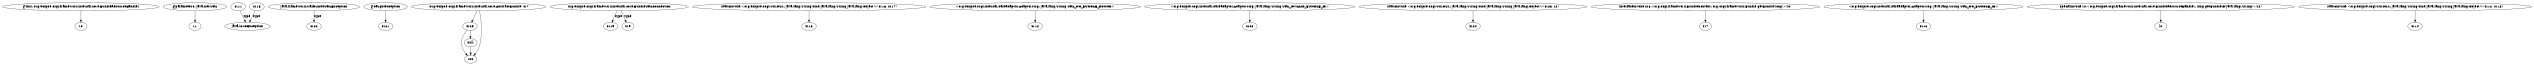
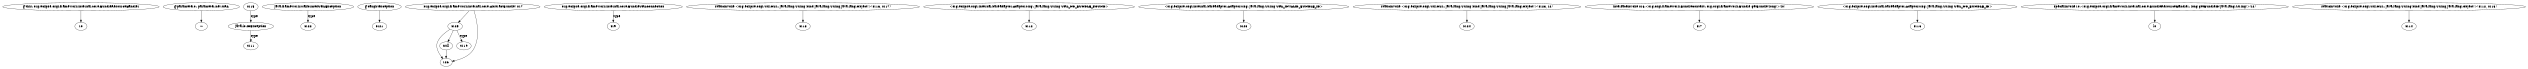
node "@parameter0: java.net.URL": label "@parameter0: java.net.URL" -> "@parameter0: parameter.net.URL"
edge "$r11" -> "java.io.IOException": reversed
edge "org.eclipse.osgi.framework.internal.core.BundleURLConnection" -> "$r19": now "$r25" -> "$r19"
